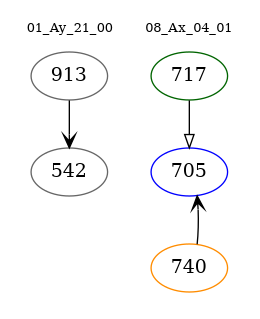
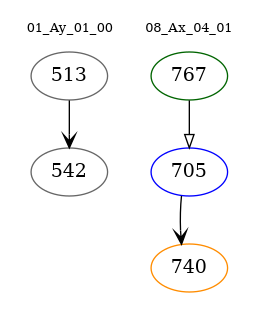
cluster "01_Ay_21_00": label "01_Ay_21_00" -> "01_Ay_01_00"
node "913": label "913" -> "513"
node "717": label "717" -> "767"
edge "740" -> "705": reversed
